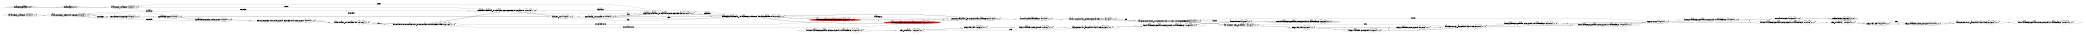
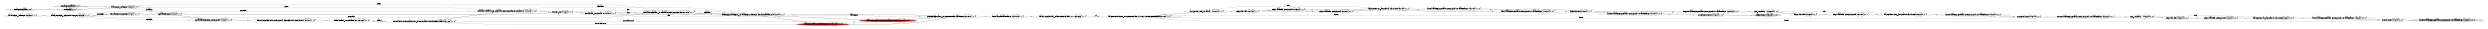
node "testLoadingCustomDatabase['0', '1', '0']": added
node "country.execute(document)@@@30@@@['0', '0', '1']": added
